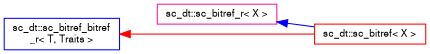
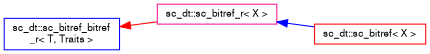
edge "sc_dt::sc_bitref< X >" -> "sc_dt::sc_bitref_bitref _r< T, Traits >": now "sc_dt::sc_bitref_r< X >" -> "sc_dt::sc_bitref_bitref _r< T, Traits >"
